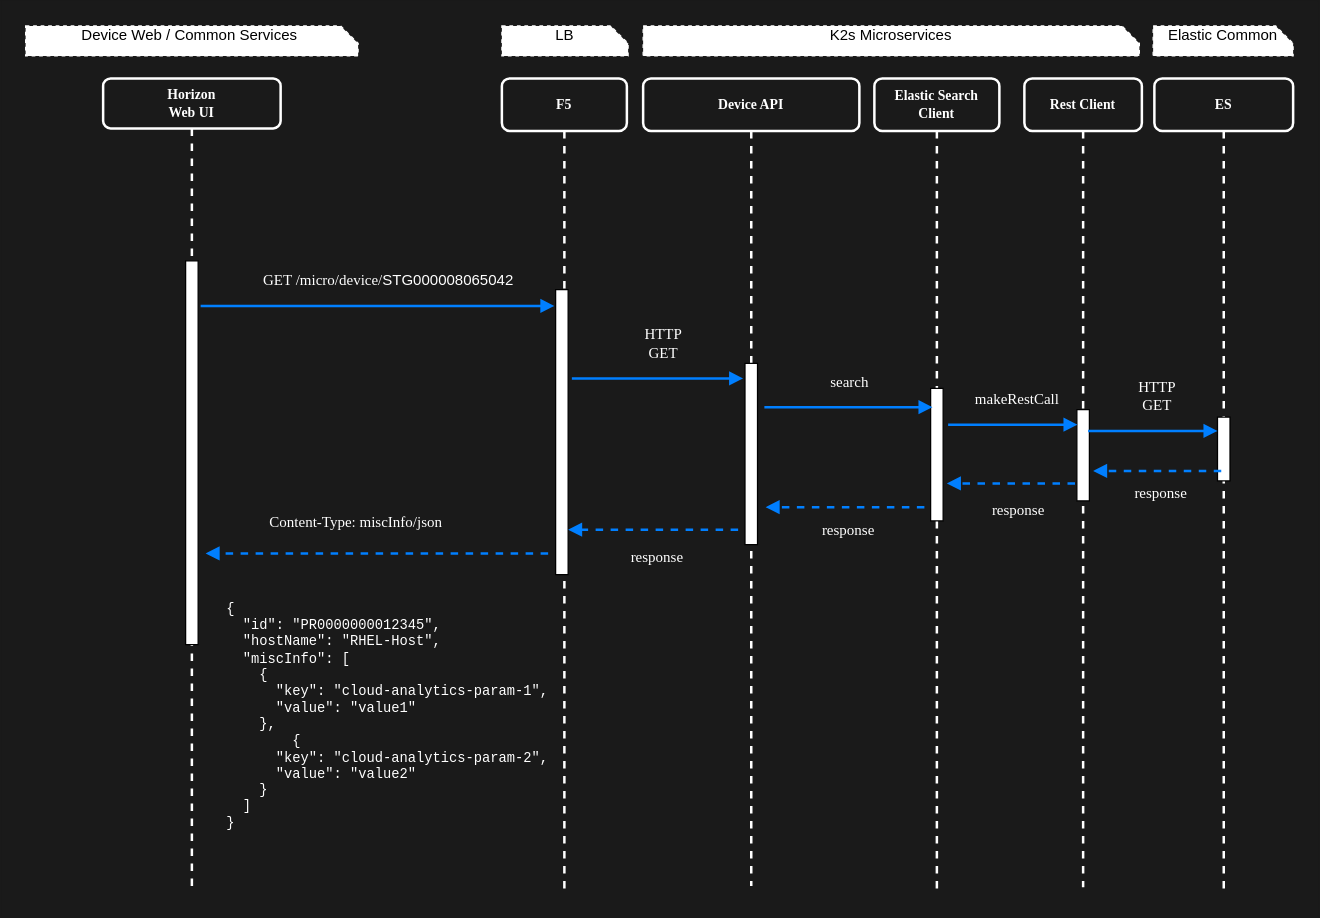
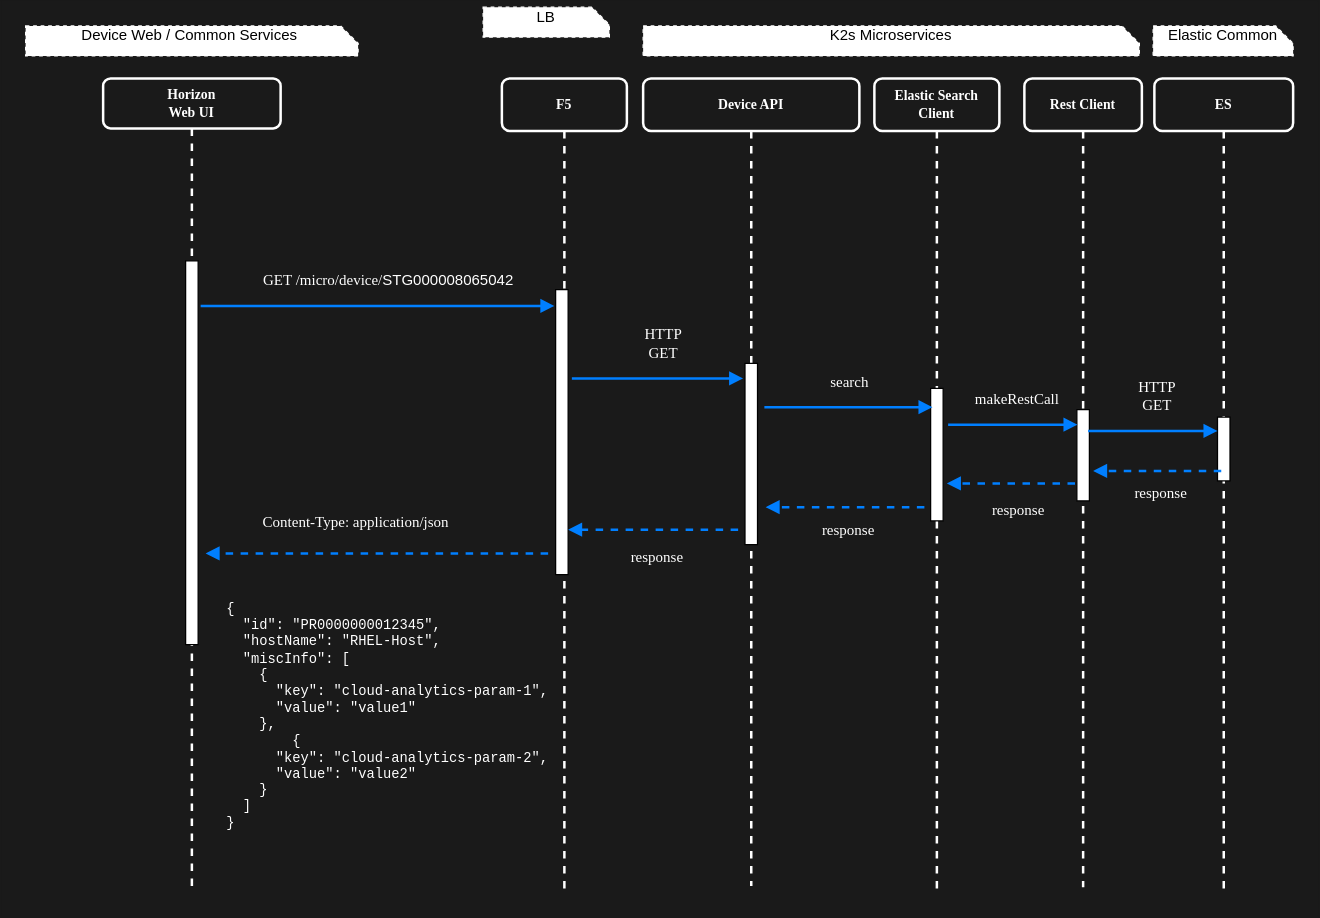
node "LB": moved (565, 41) -> (546, 22)
node "Content-Type: miscInfo/json": label "Content-Type: miscInfo/json" -> "Content-Type: application/json"
